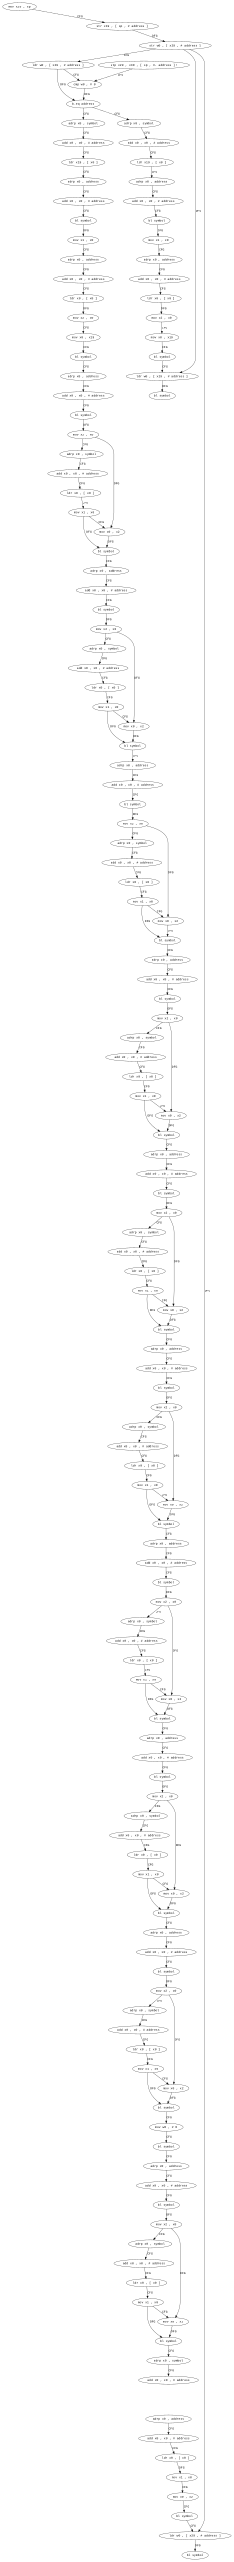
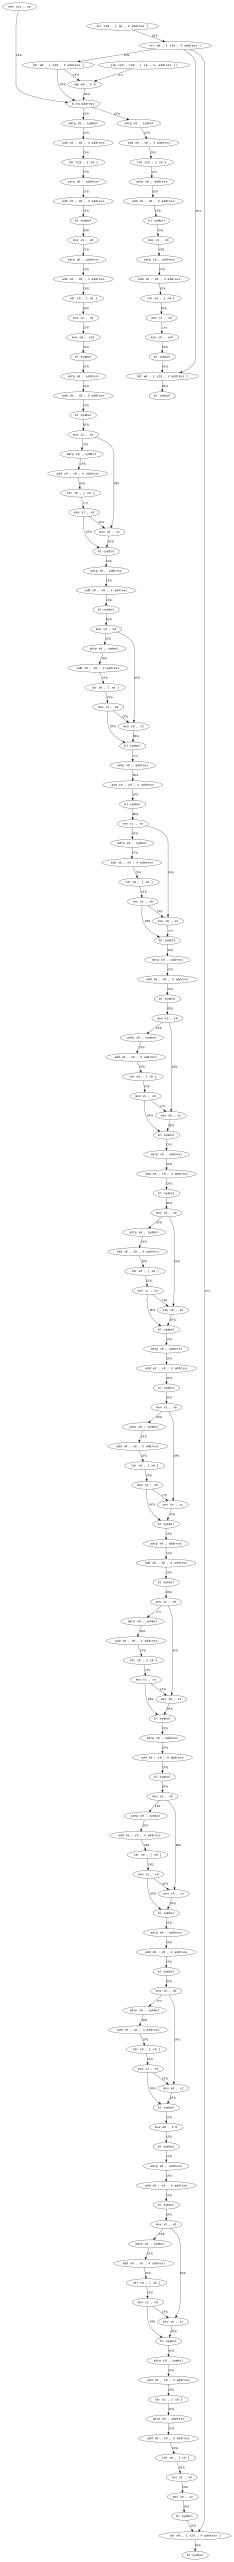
edge "mov x29 , sp" -> "str x19 , [ sp , # address ]": now "mov x29 , sp" -> "b.eq address"
node "ldr x2 , [ x0 ]": added
